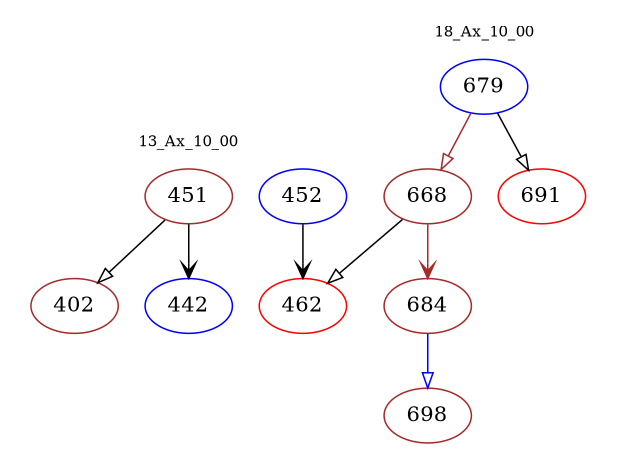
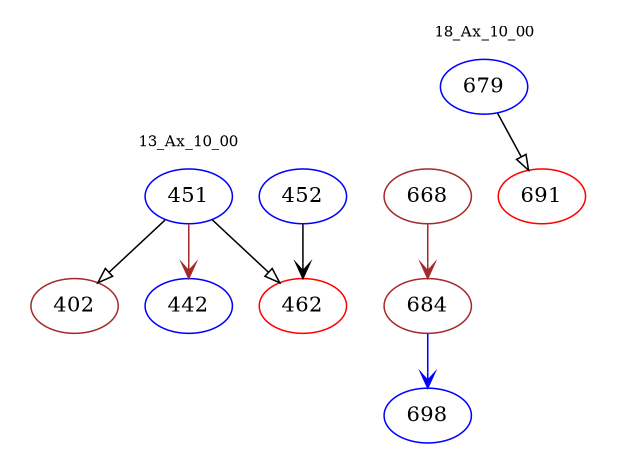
edge "679" -> "668": removed
node "451": color brown -> blue
edge "668" -> "462": now "451" -> "462"
edge "451" -> "442": color black -> brown
edge "684" -> "698": arrowhead onormal -> vee
node "698": color brown -> blue
